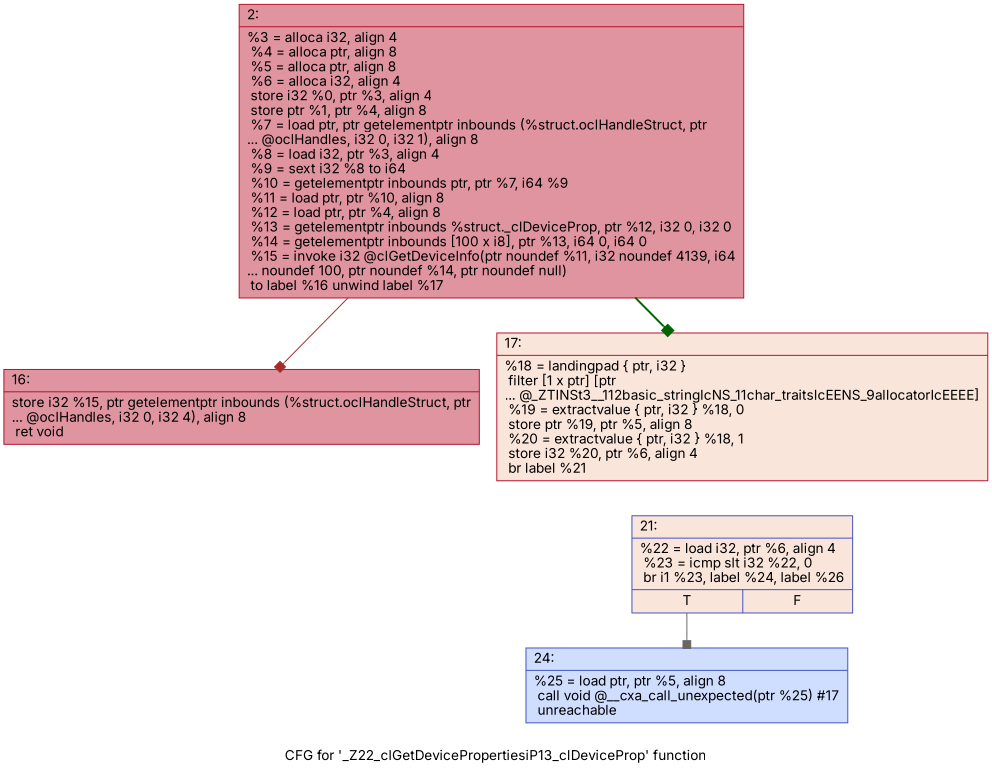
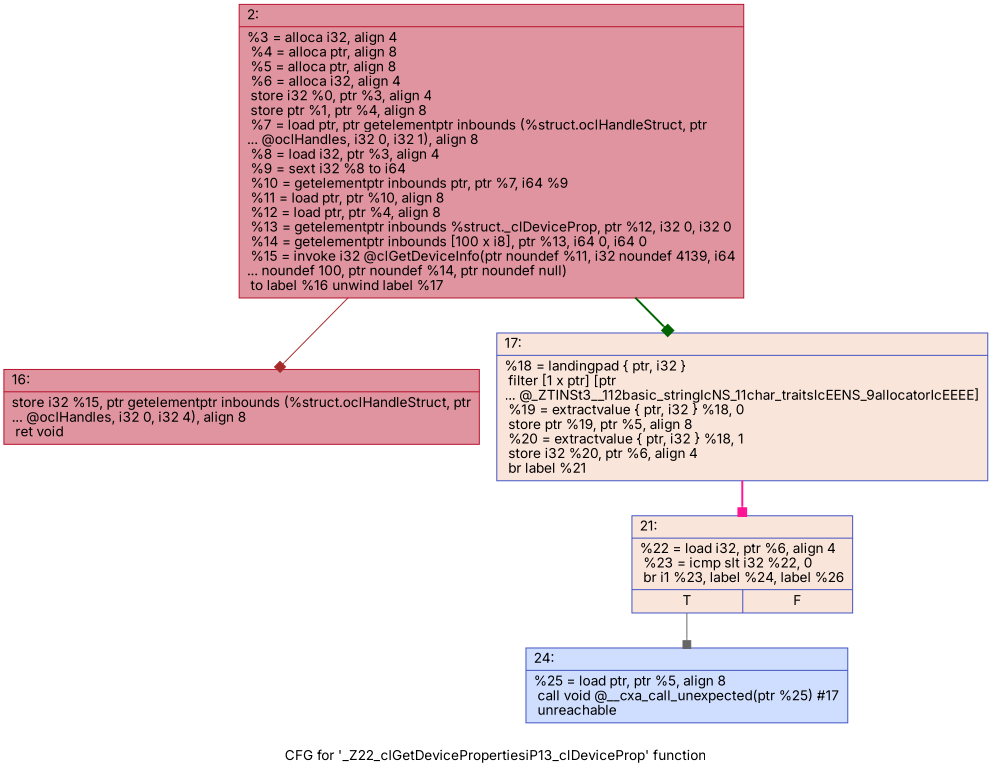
node "17:": color #b70d28ff -> #3d50c3ff
edge "17:" -> "21:": added
